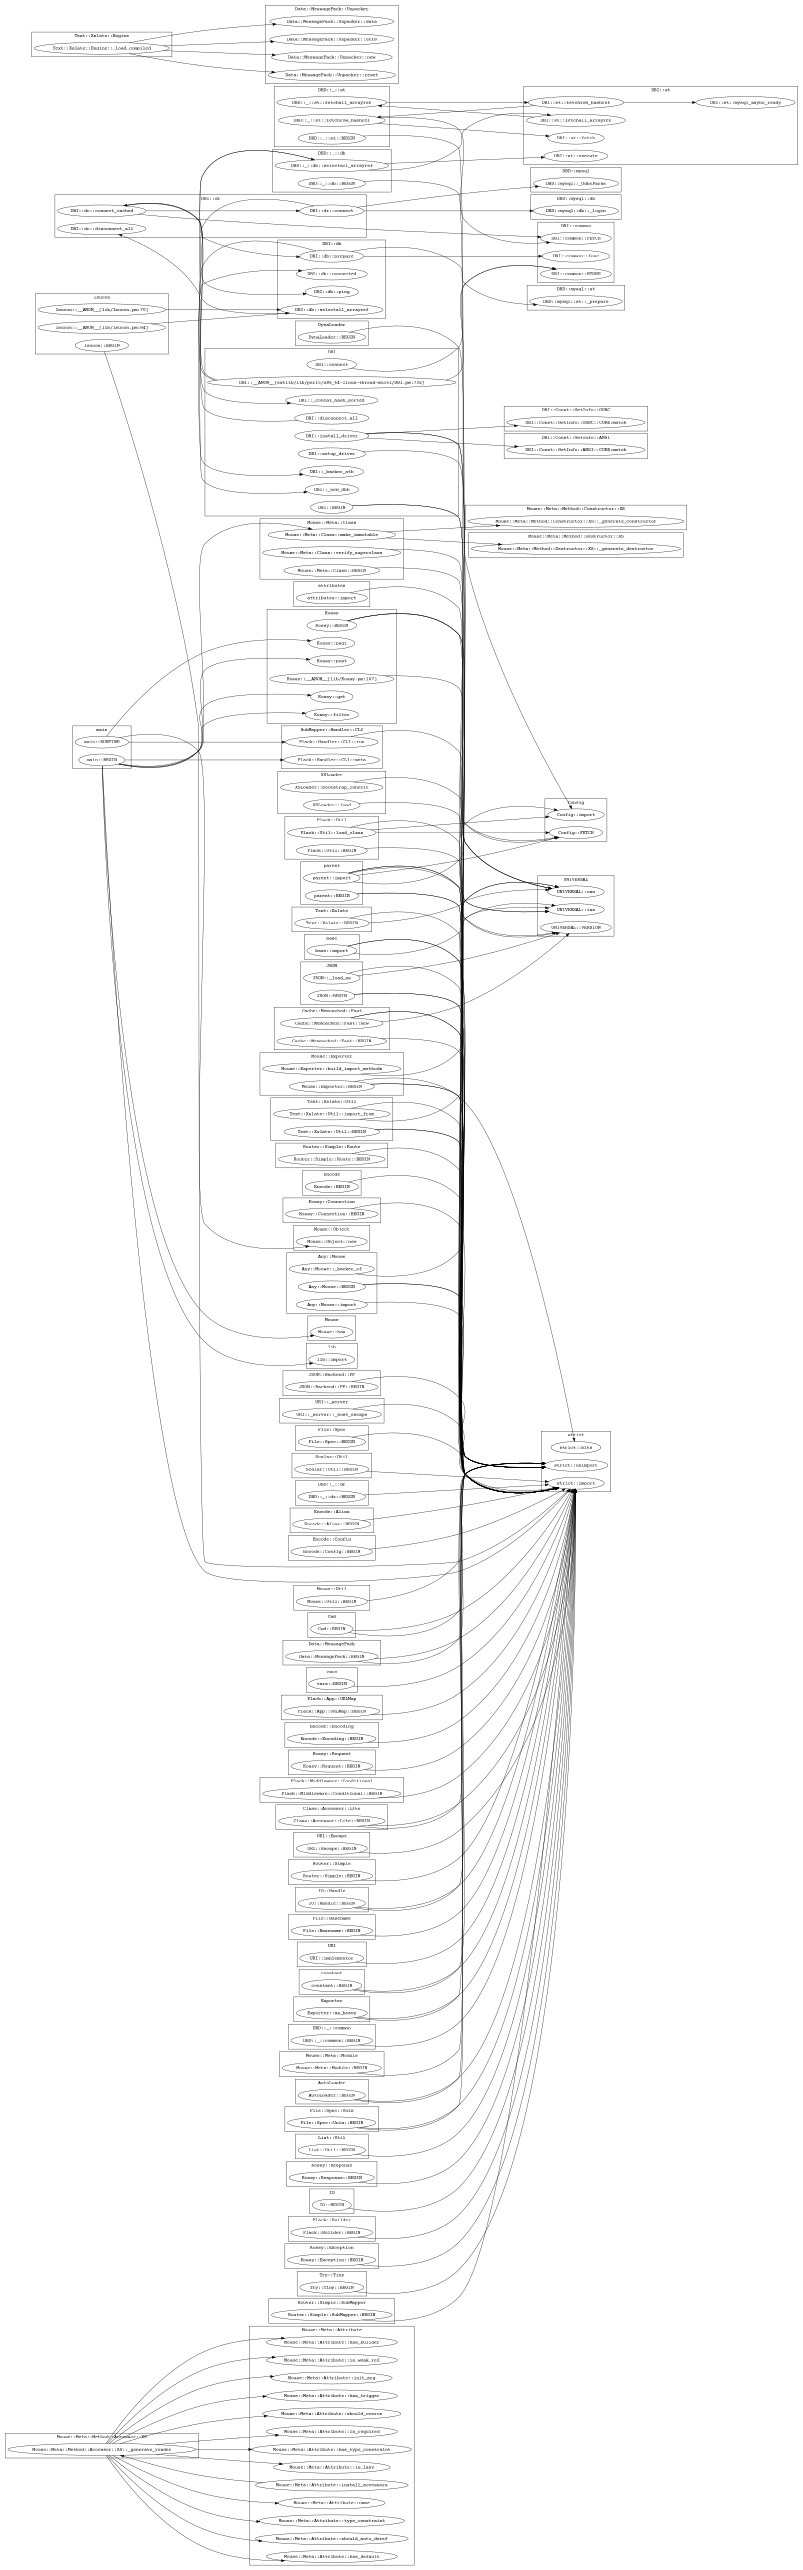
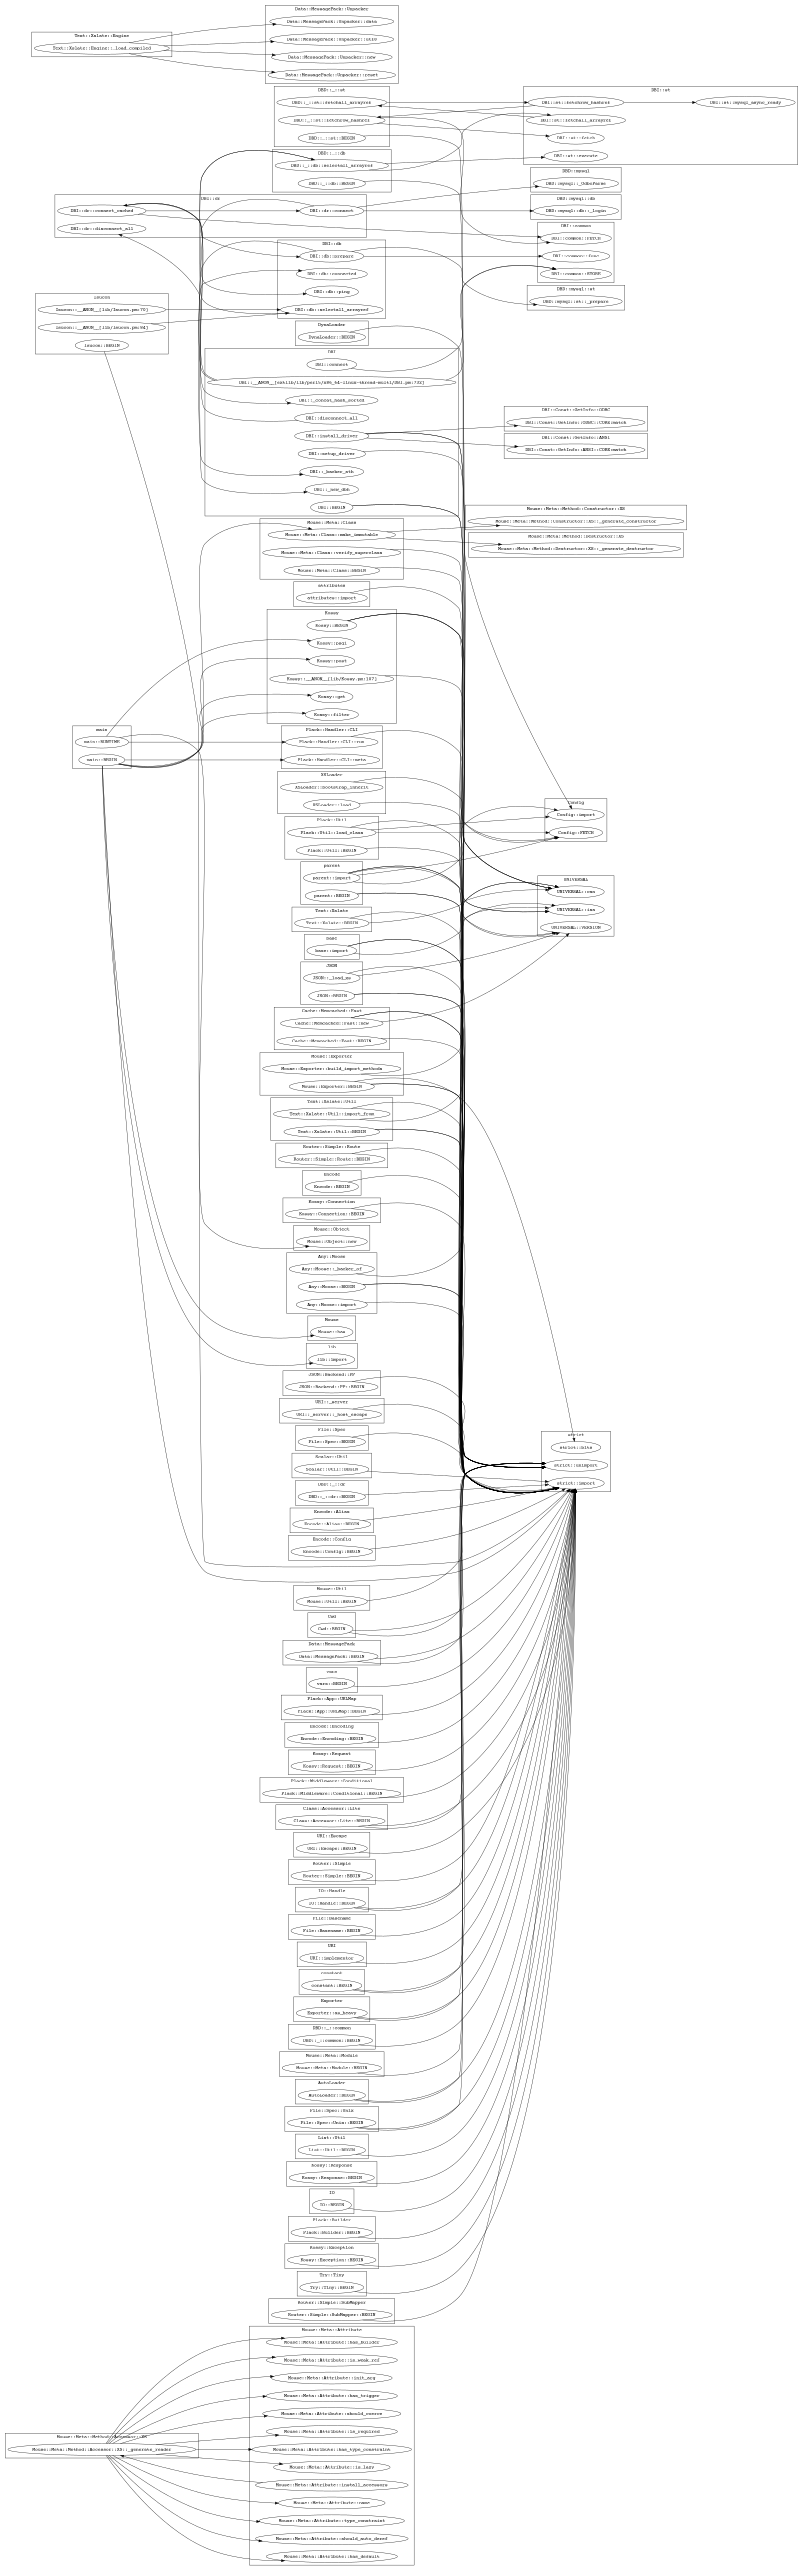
cluster "SubMapper::Handler::CLI": label "SubMapper::Handler::CLI" -> "Plack::Handler::CLI"
